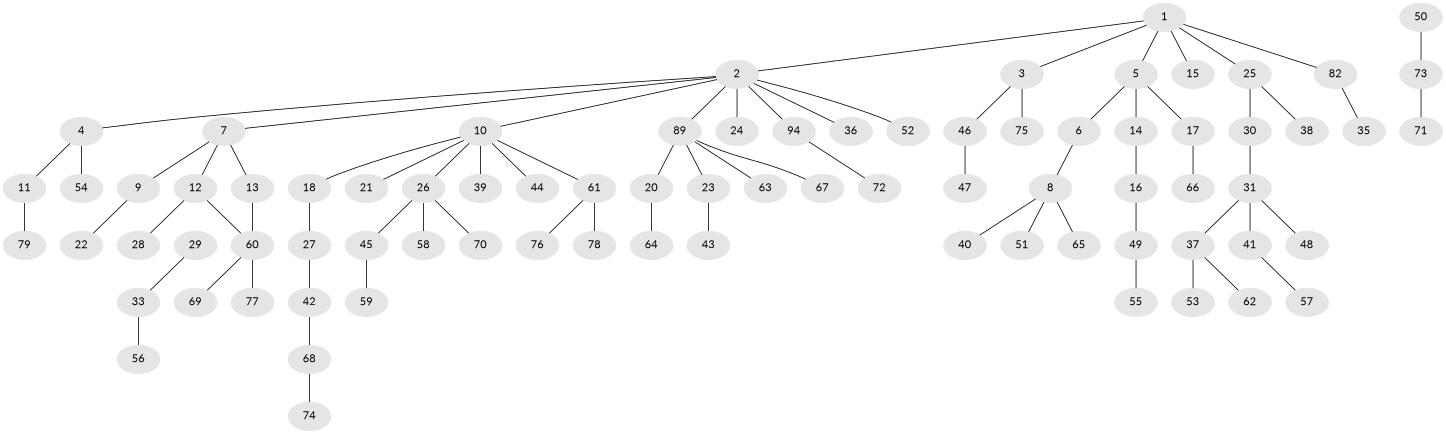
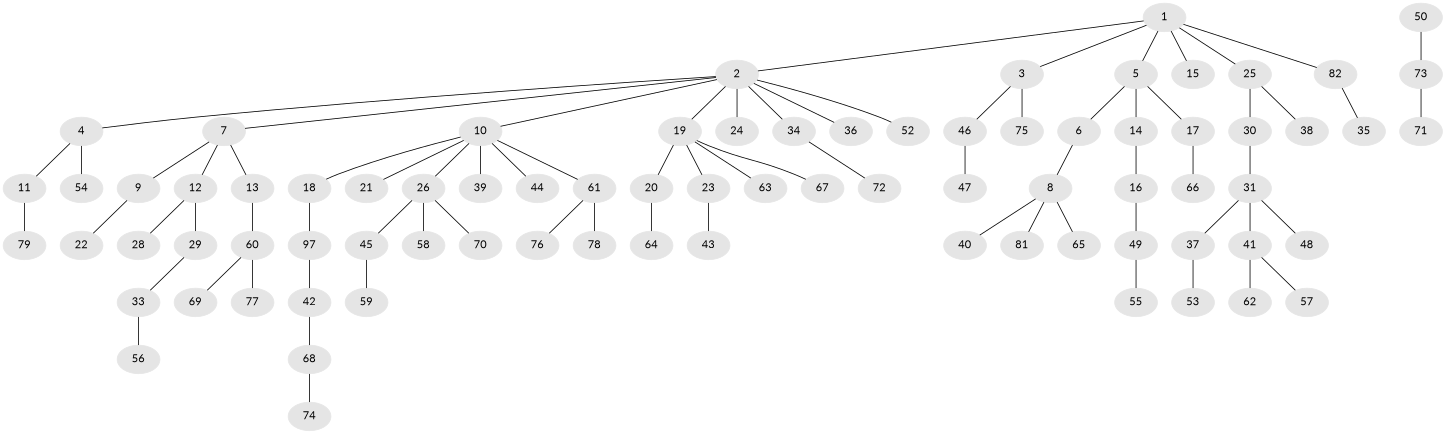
node "89": label "89" -> "19"
node "94": label "94" -> "34"
edge "12" -- "60": now "12" -- "29"
node "27": label "27" -> "97"
node "51": label "51" -> "81"
edge "37" -- "62": now "41" -- "62"
